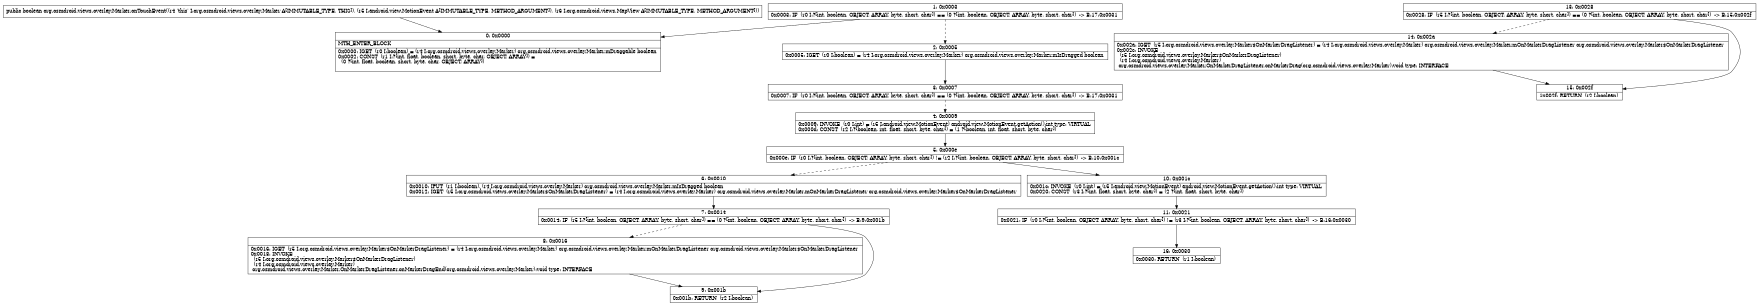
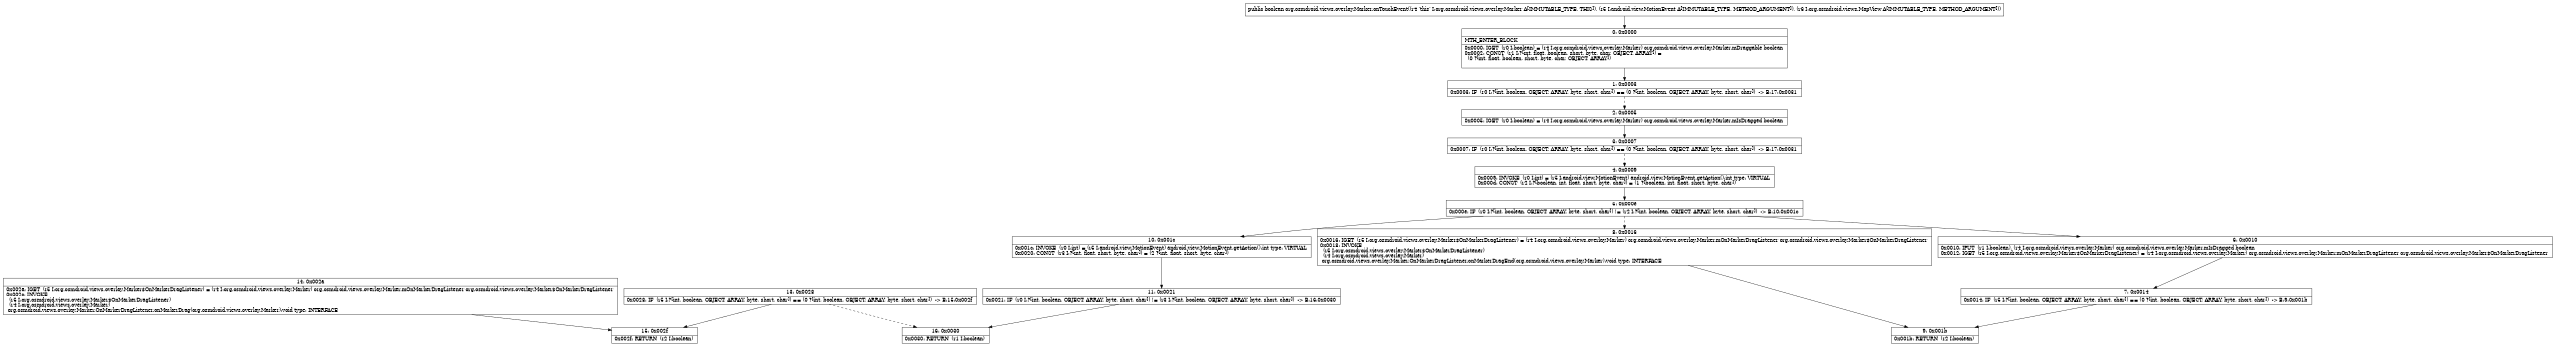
edge "13: 0x0028" -> "14: 0x002a": now "13: 0x0028" -> "16: 0x0030"
edge "1: 0x0003" -> "0: 0x0000": reversed
node "15: 0x002f": text "1x002f: RETURN  (r2 I:boolean)" -> "0x002f: RETURN  (r2 I:boolean)"
edge "5: 0x000e" -> "6: 0x0010": style dashed -> solid
edge "7: 0x0014" -> "8: 0x0016": now "5: 0x000e" -> "8: 0x0016"
